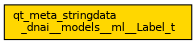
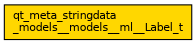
node "qt_meta_stringdata _dnai__models__ml__Label_t": label "qt_meta_stringdata _dnai__models__ml__Label_t" -> "qt_meta_stringdata _models__models__ml__Label_t"
